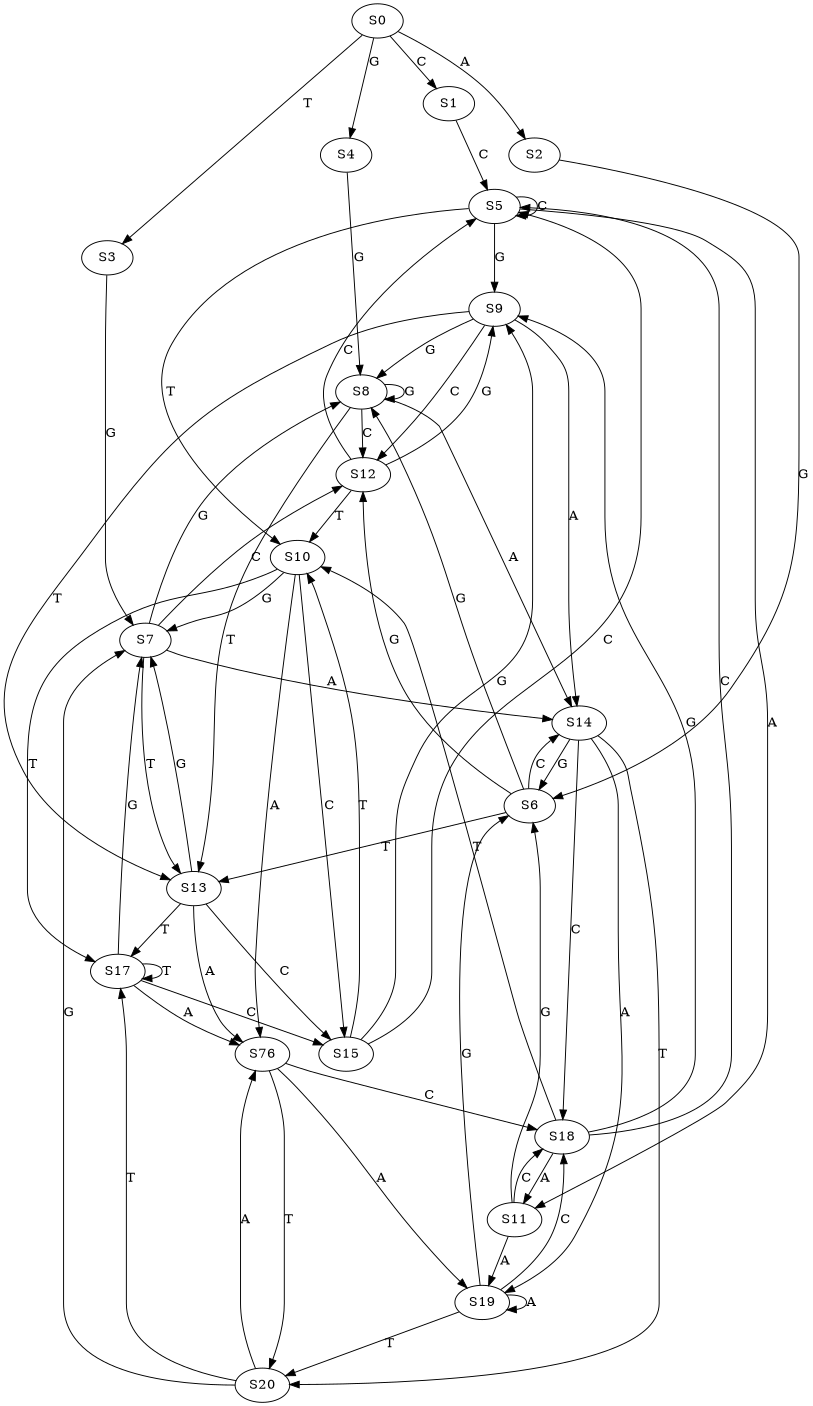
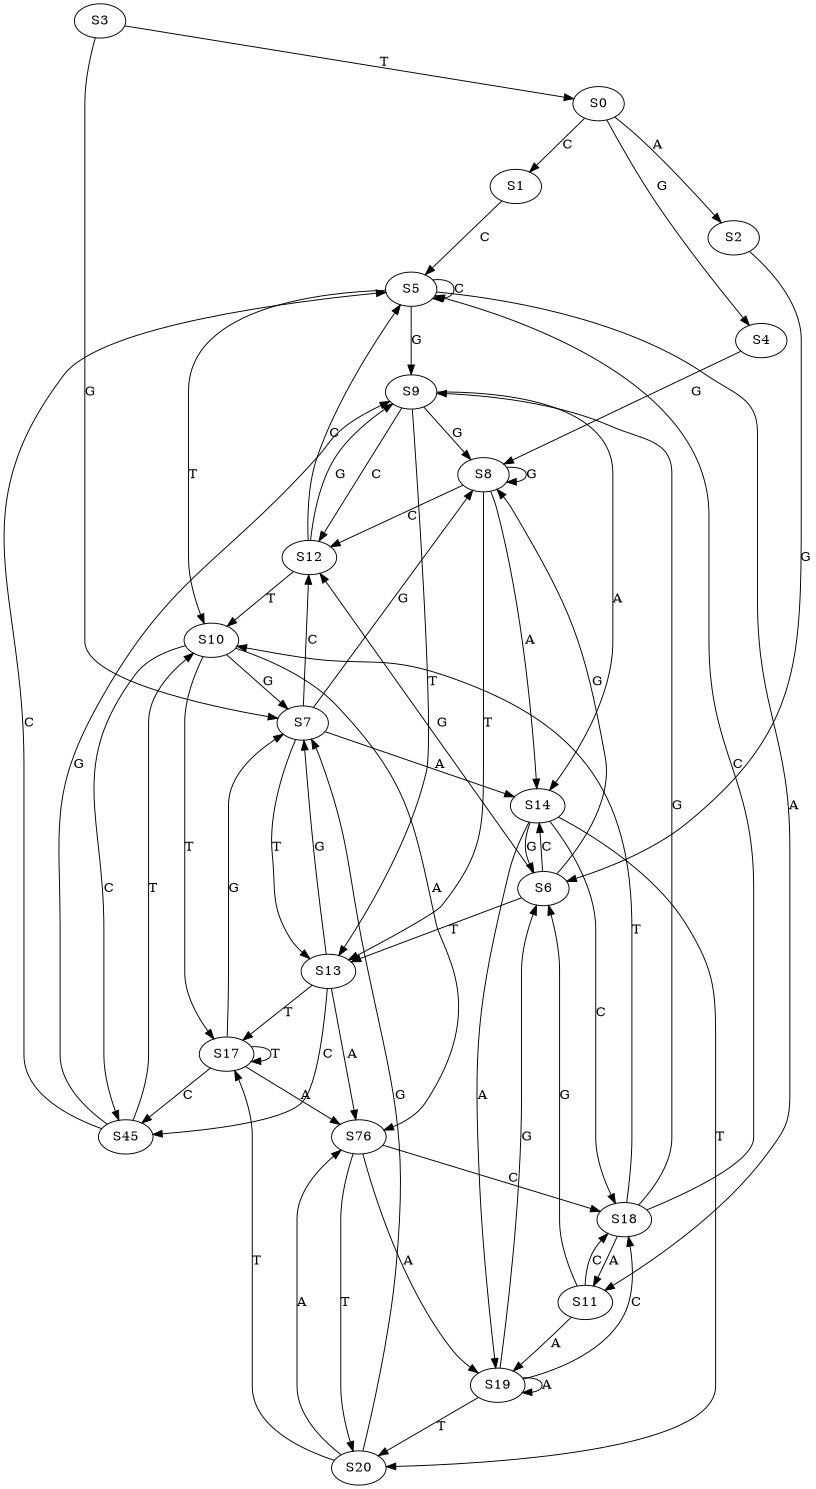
edge "S0" -> "S3": reversed
node "S15": label "S15" -> "S45"
